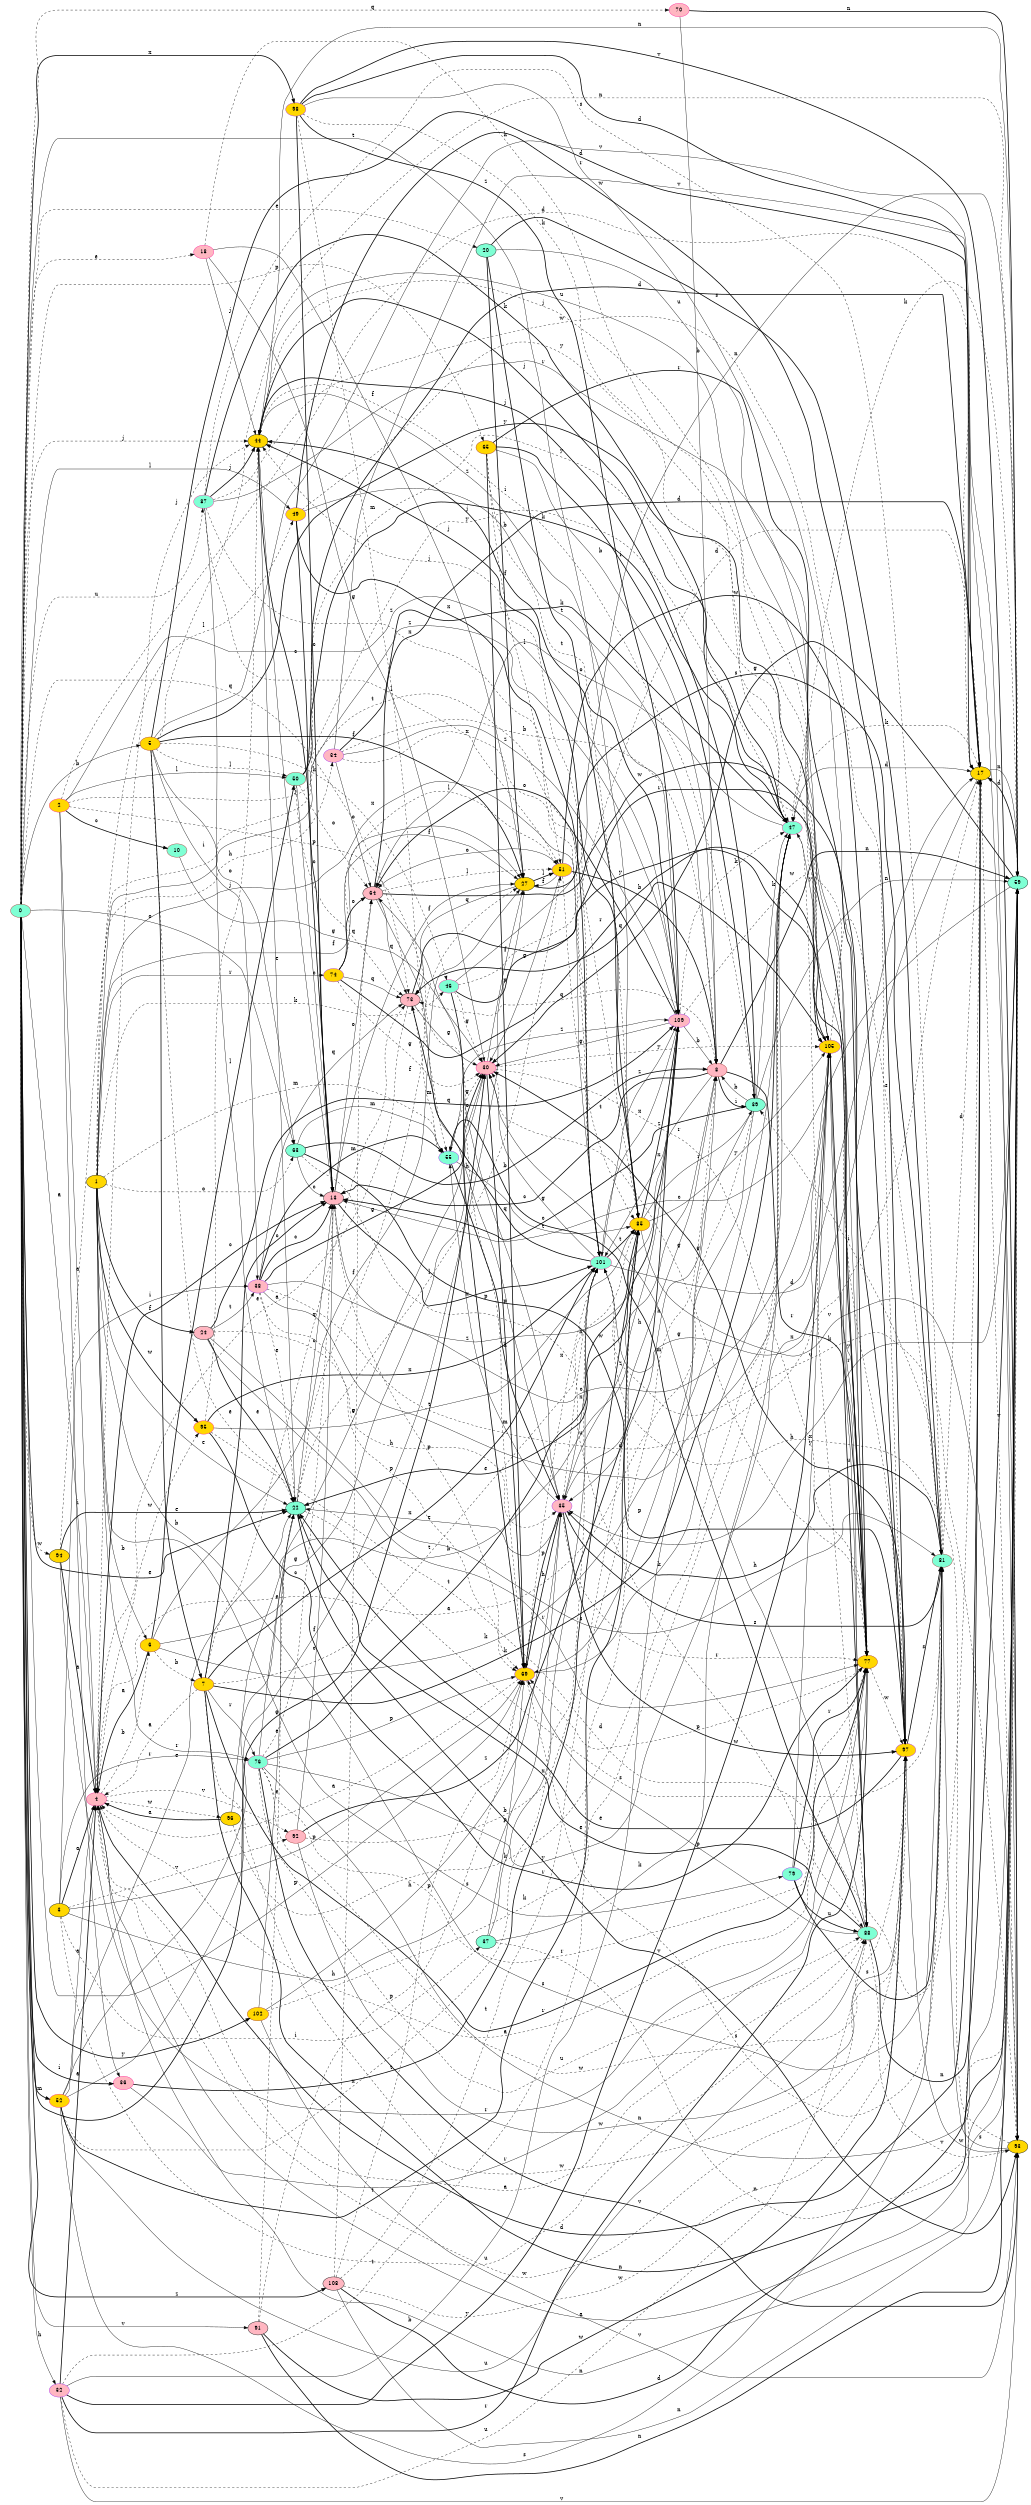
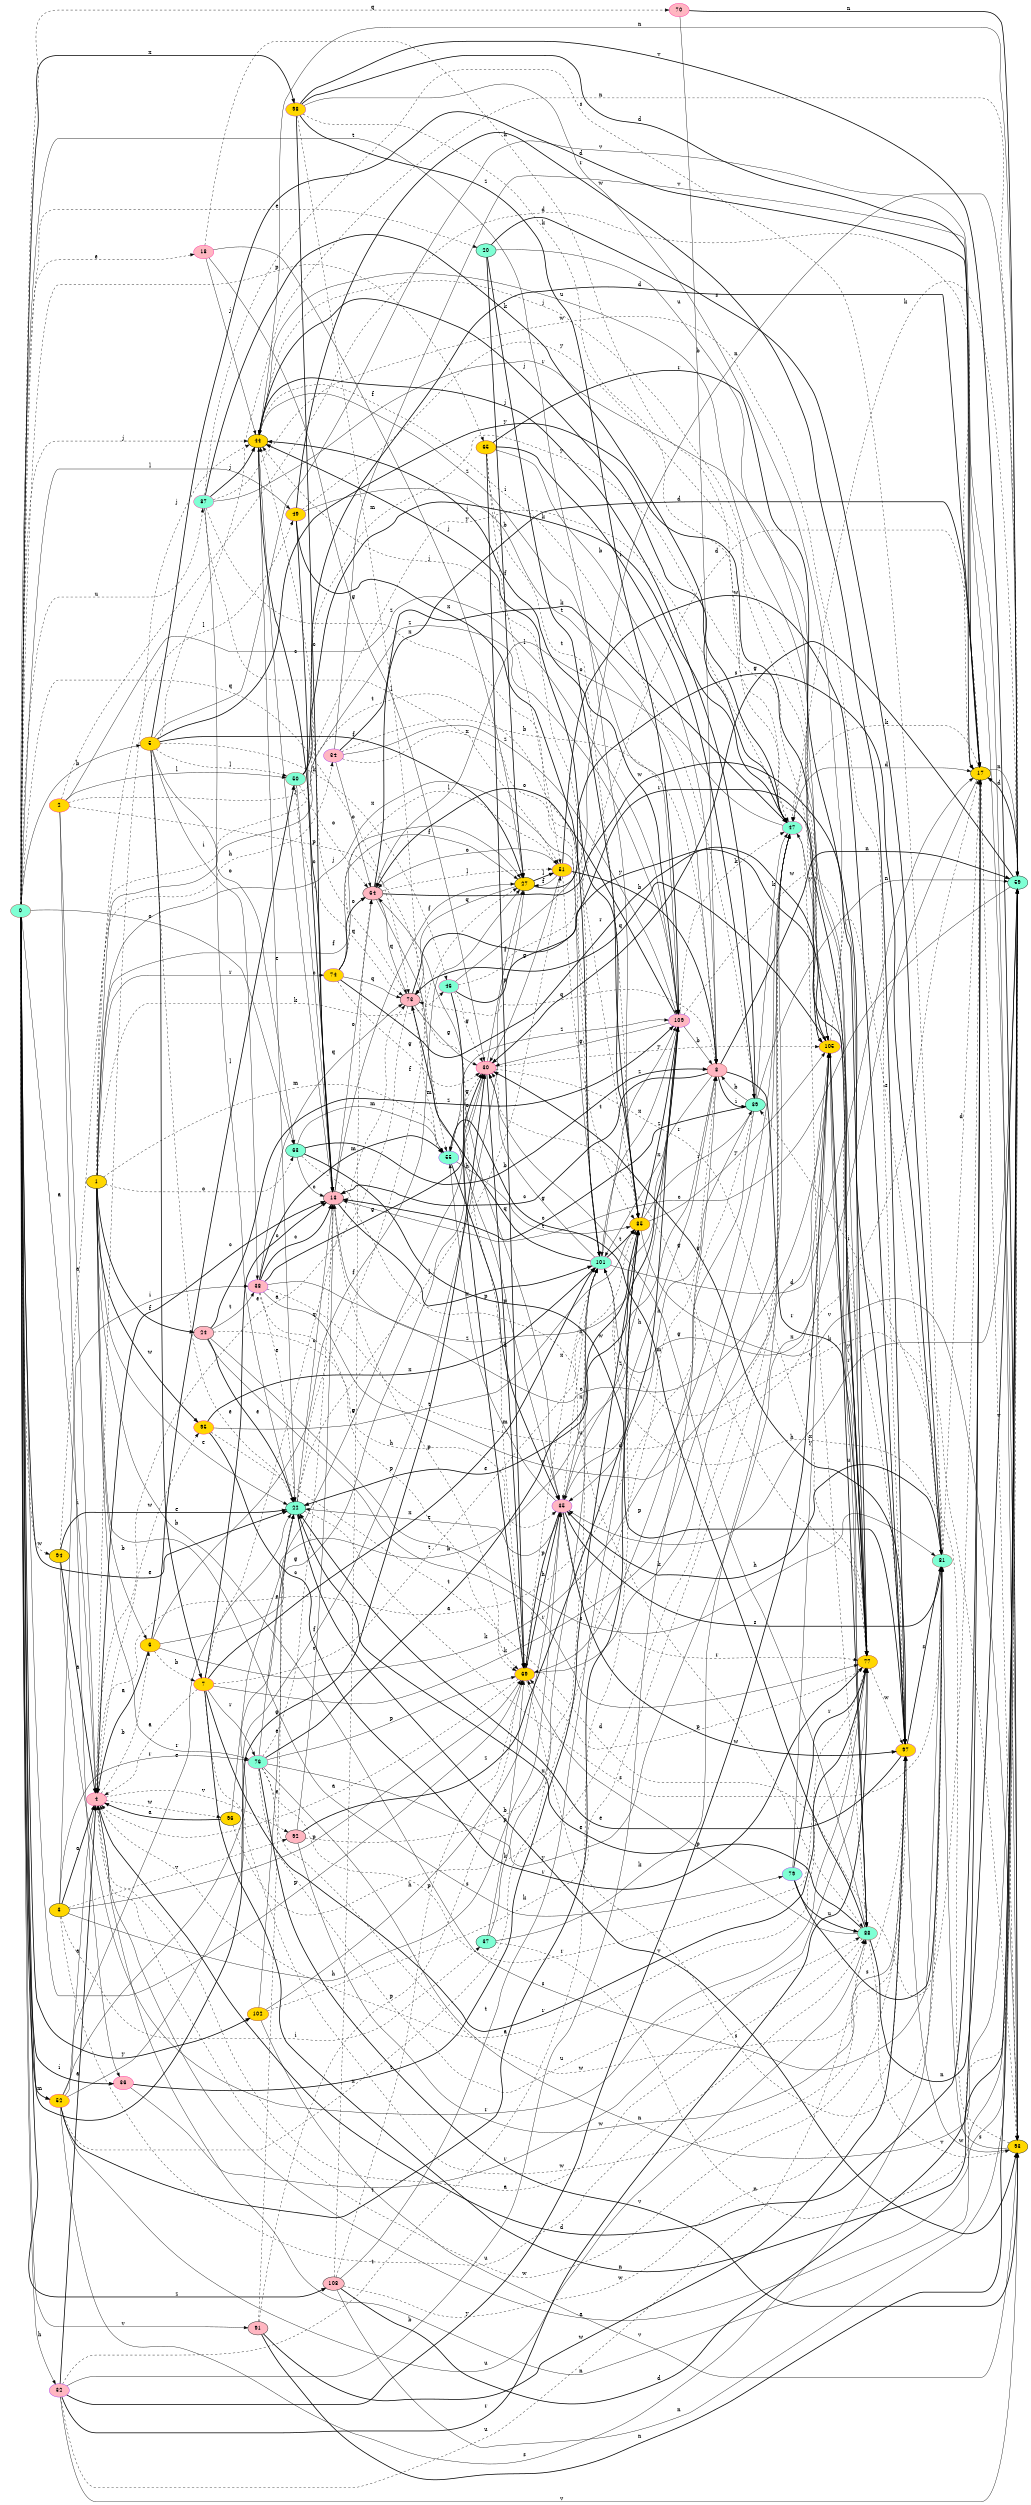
node "10": removed
edge "95" -> "44": now "73" -> "44"
edge "24" -> "109": label "q" -> "z"
edge "7" -> "47": style bold -> solid
node "7": color brown -> deeppink
edge "108" -> "85": style dashed -> solid
node "92": color brown -> black
